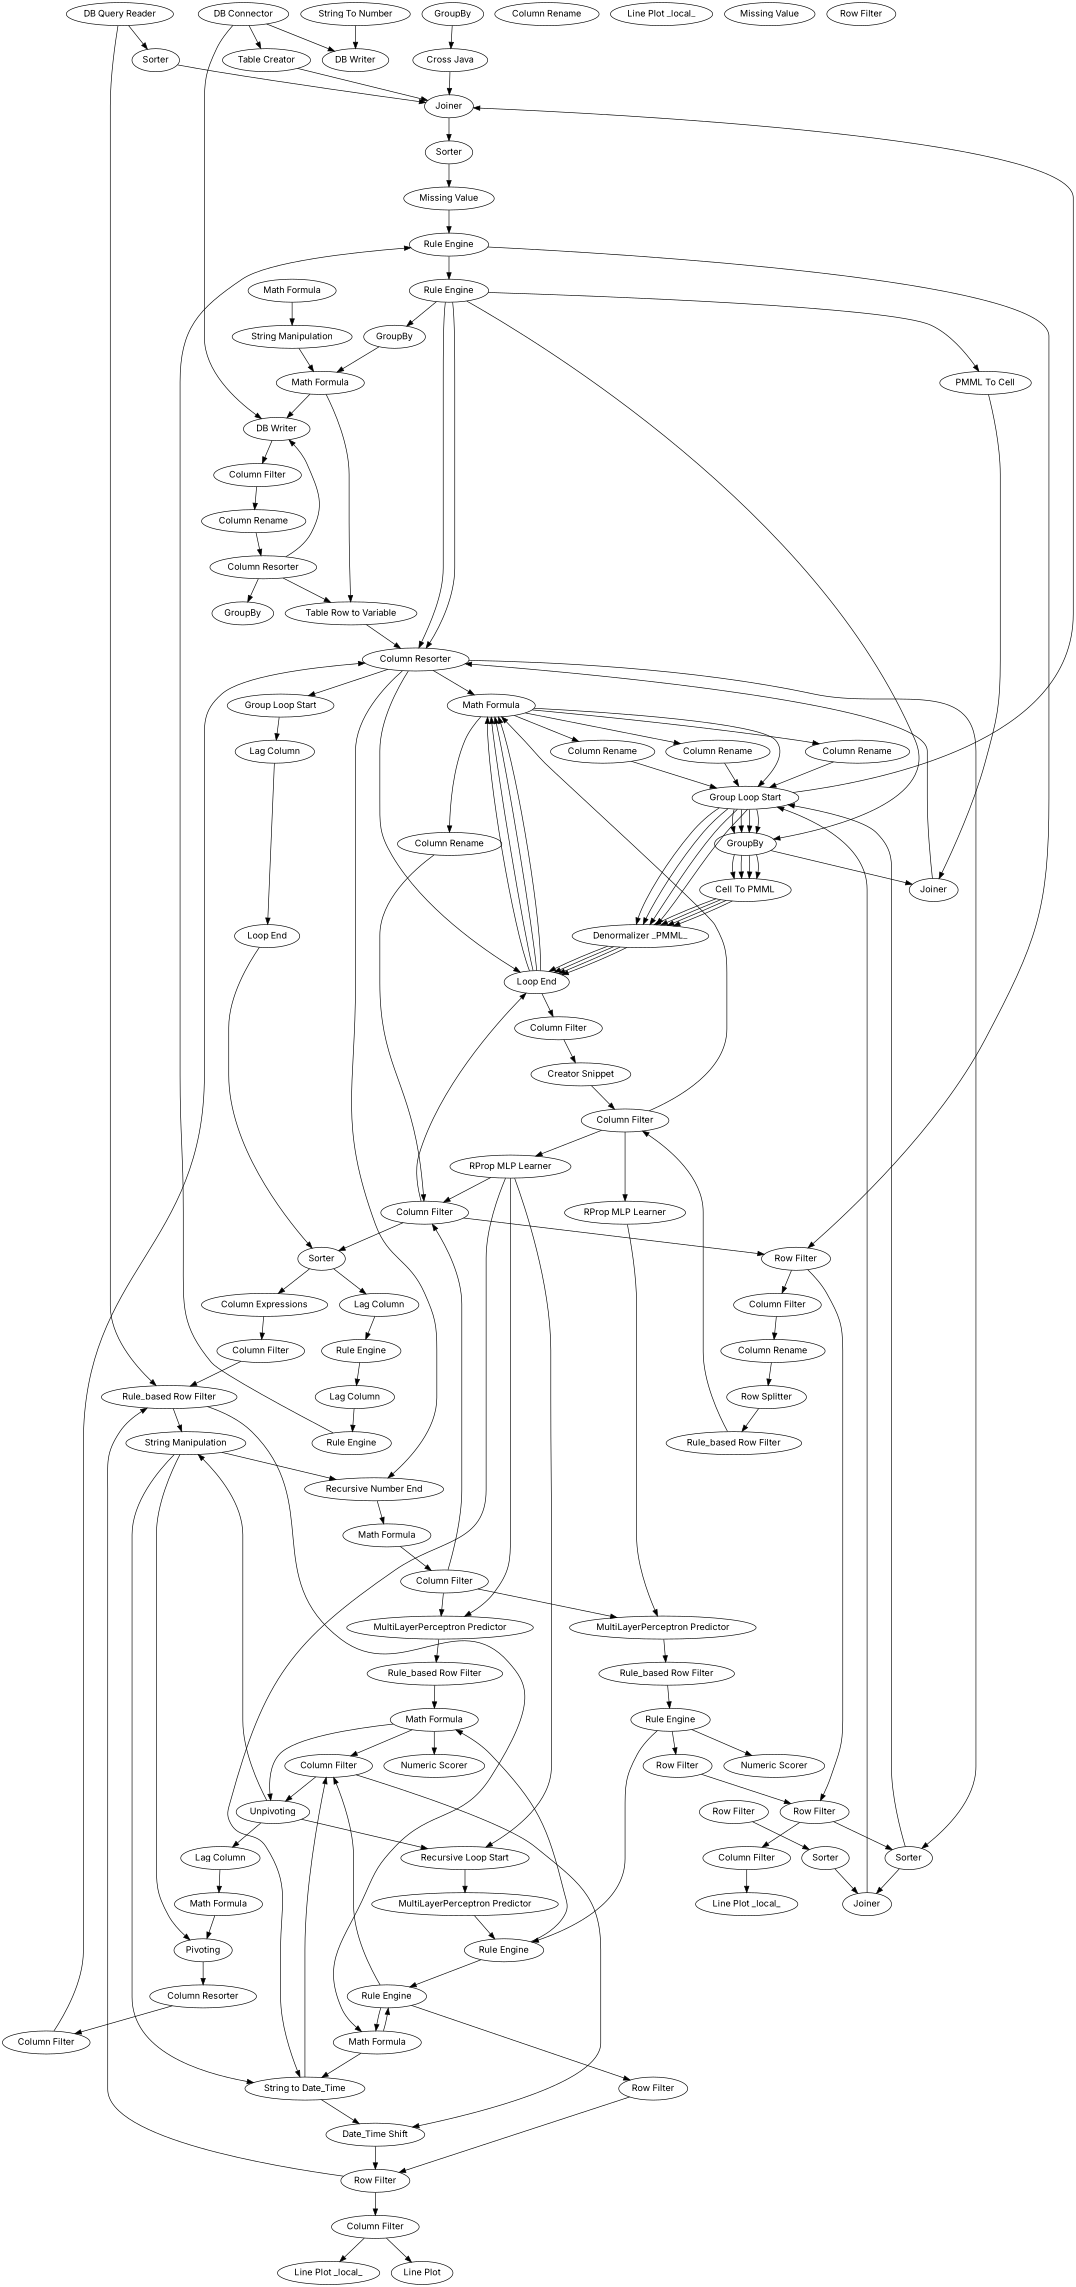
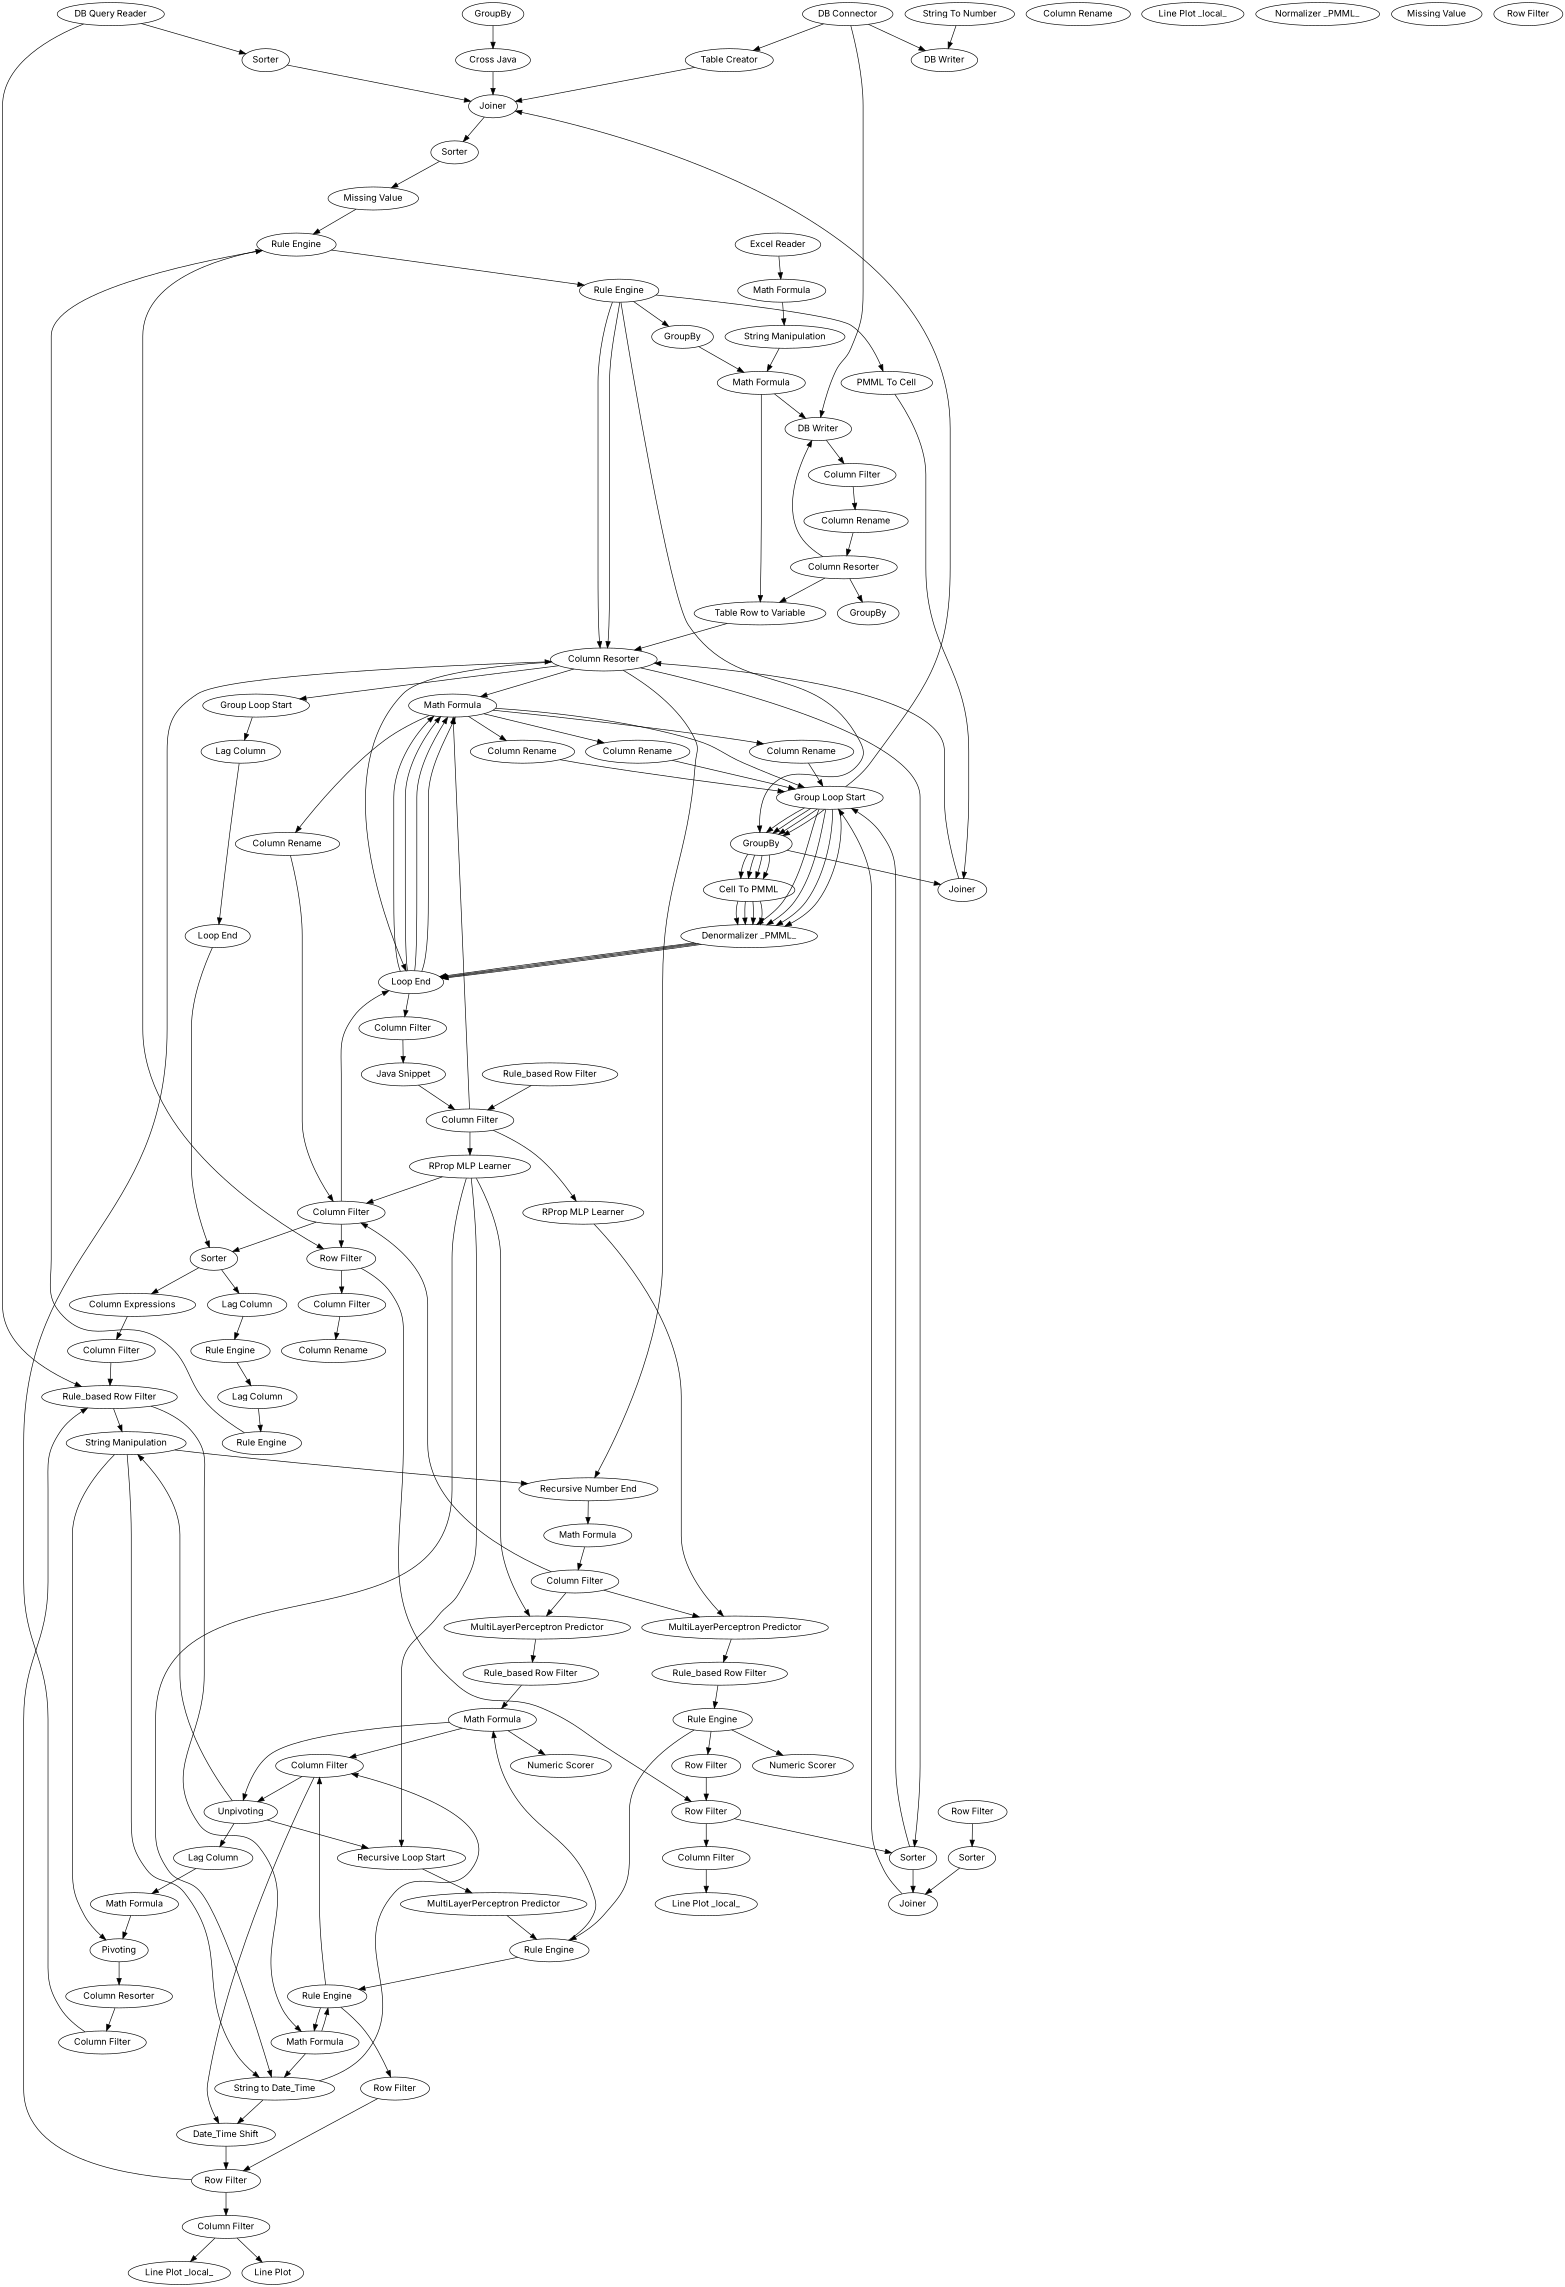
node "Normalizer _PMML_": added
node "Excel Reader": added
node "Creator Snippet": label "Creator Snippet" -> "Java Snippet"
node "Row Splitter": removed
